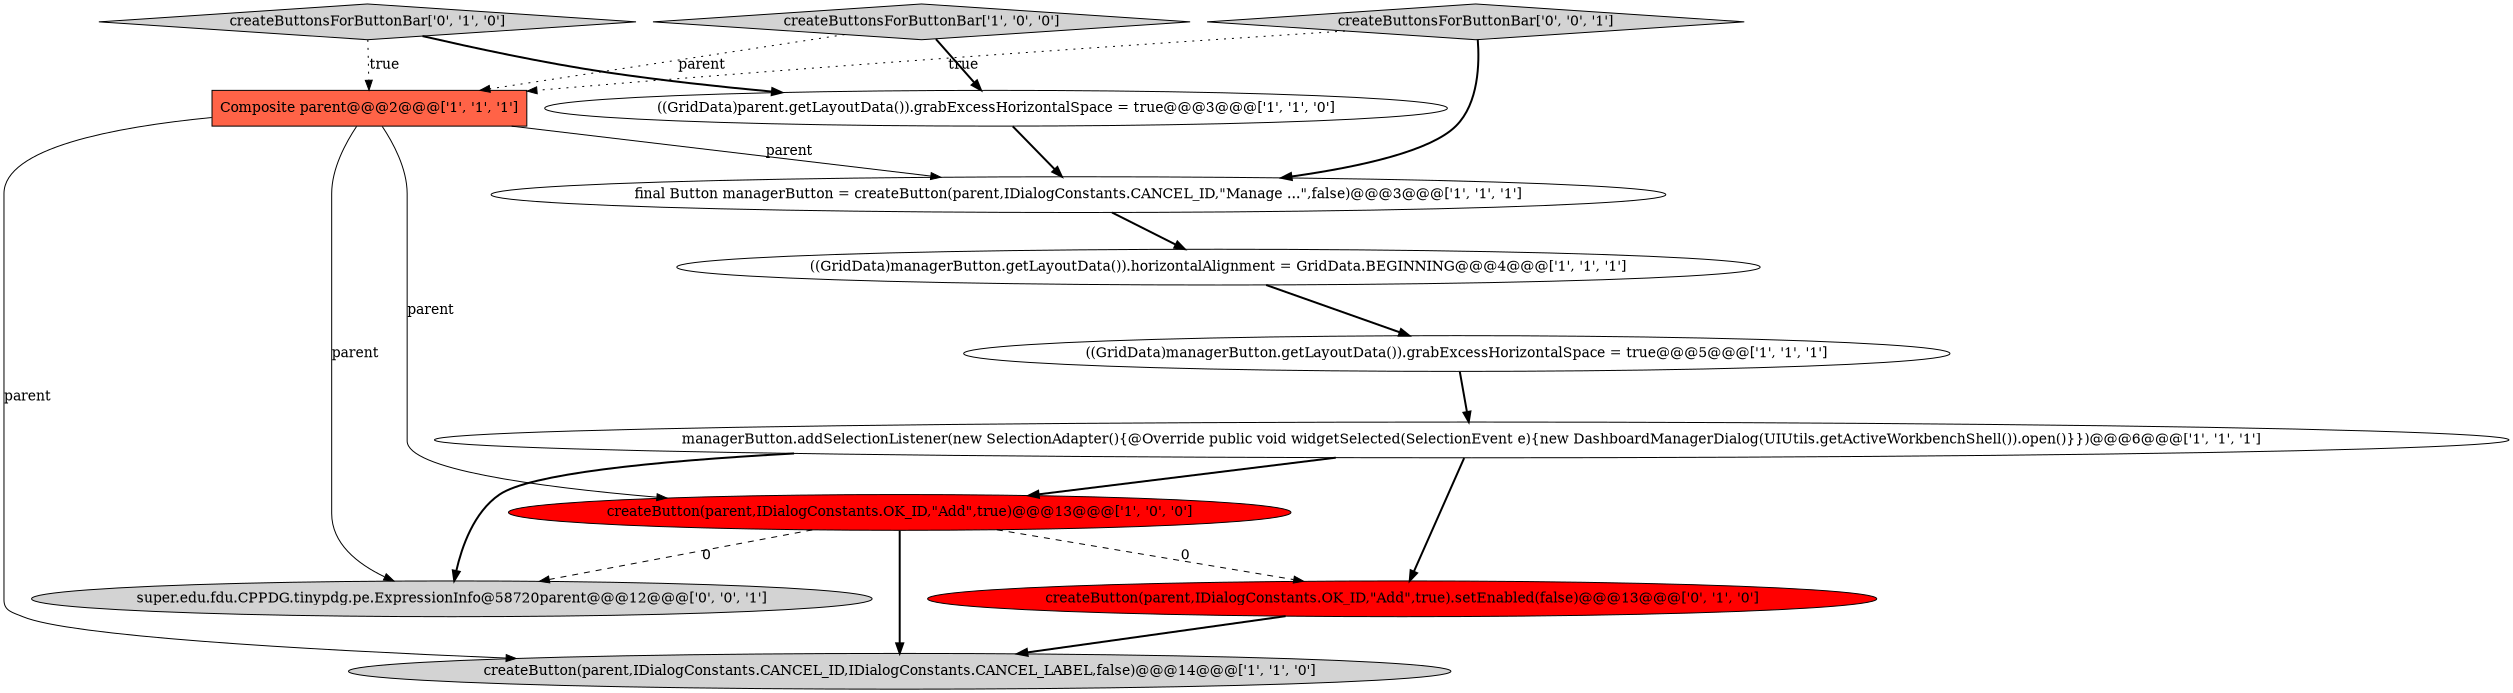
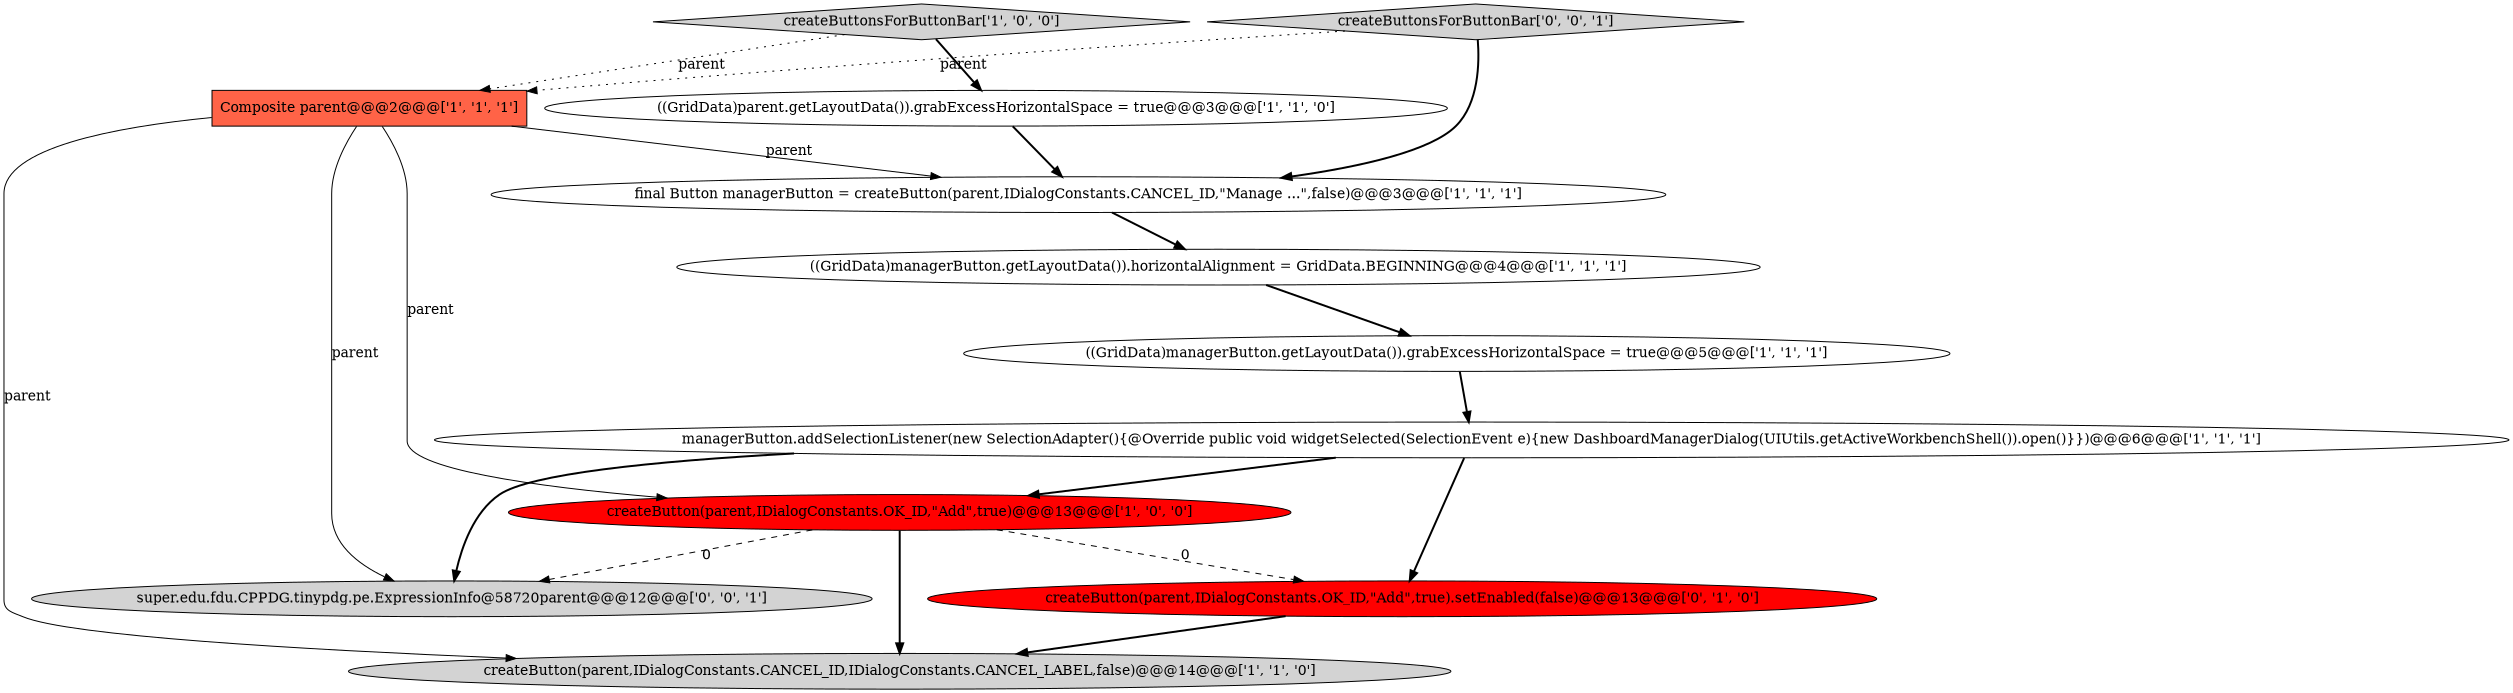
node "createButtonsForButtonBar['0', '1', '0']": removed
edge "createButtonsForButtonBar['0', '0', '1']" -> "Composite parent@@@2@@@['1', '1', '1']": label "true" -> "parent"
